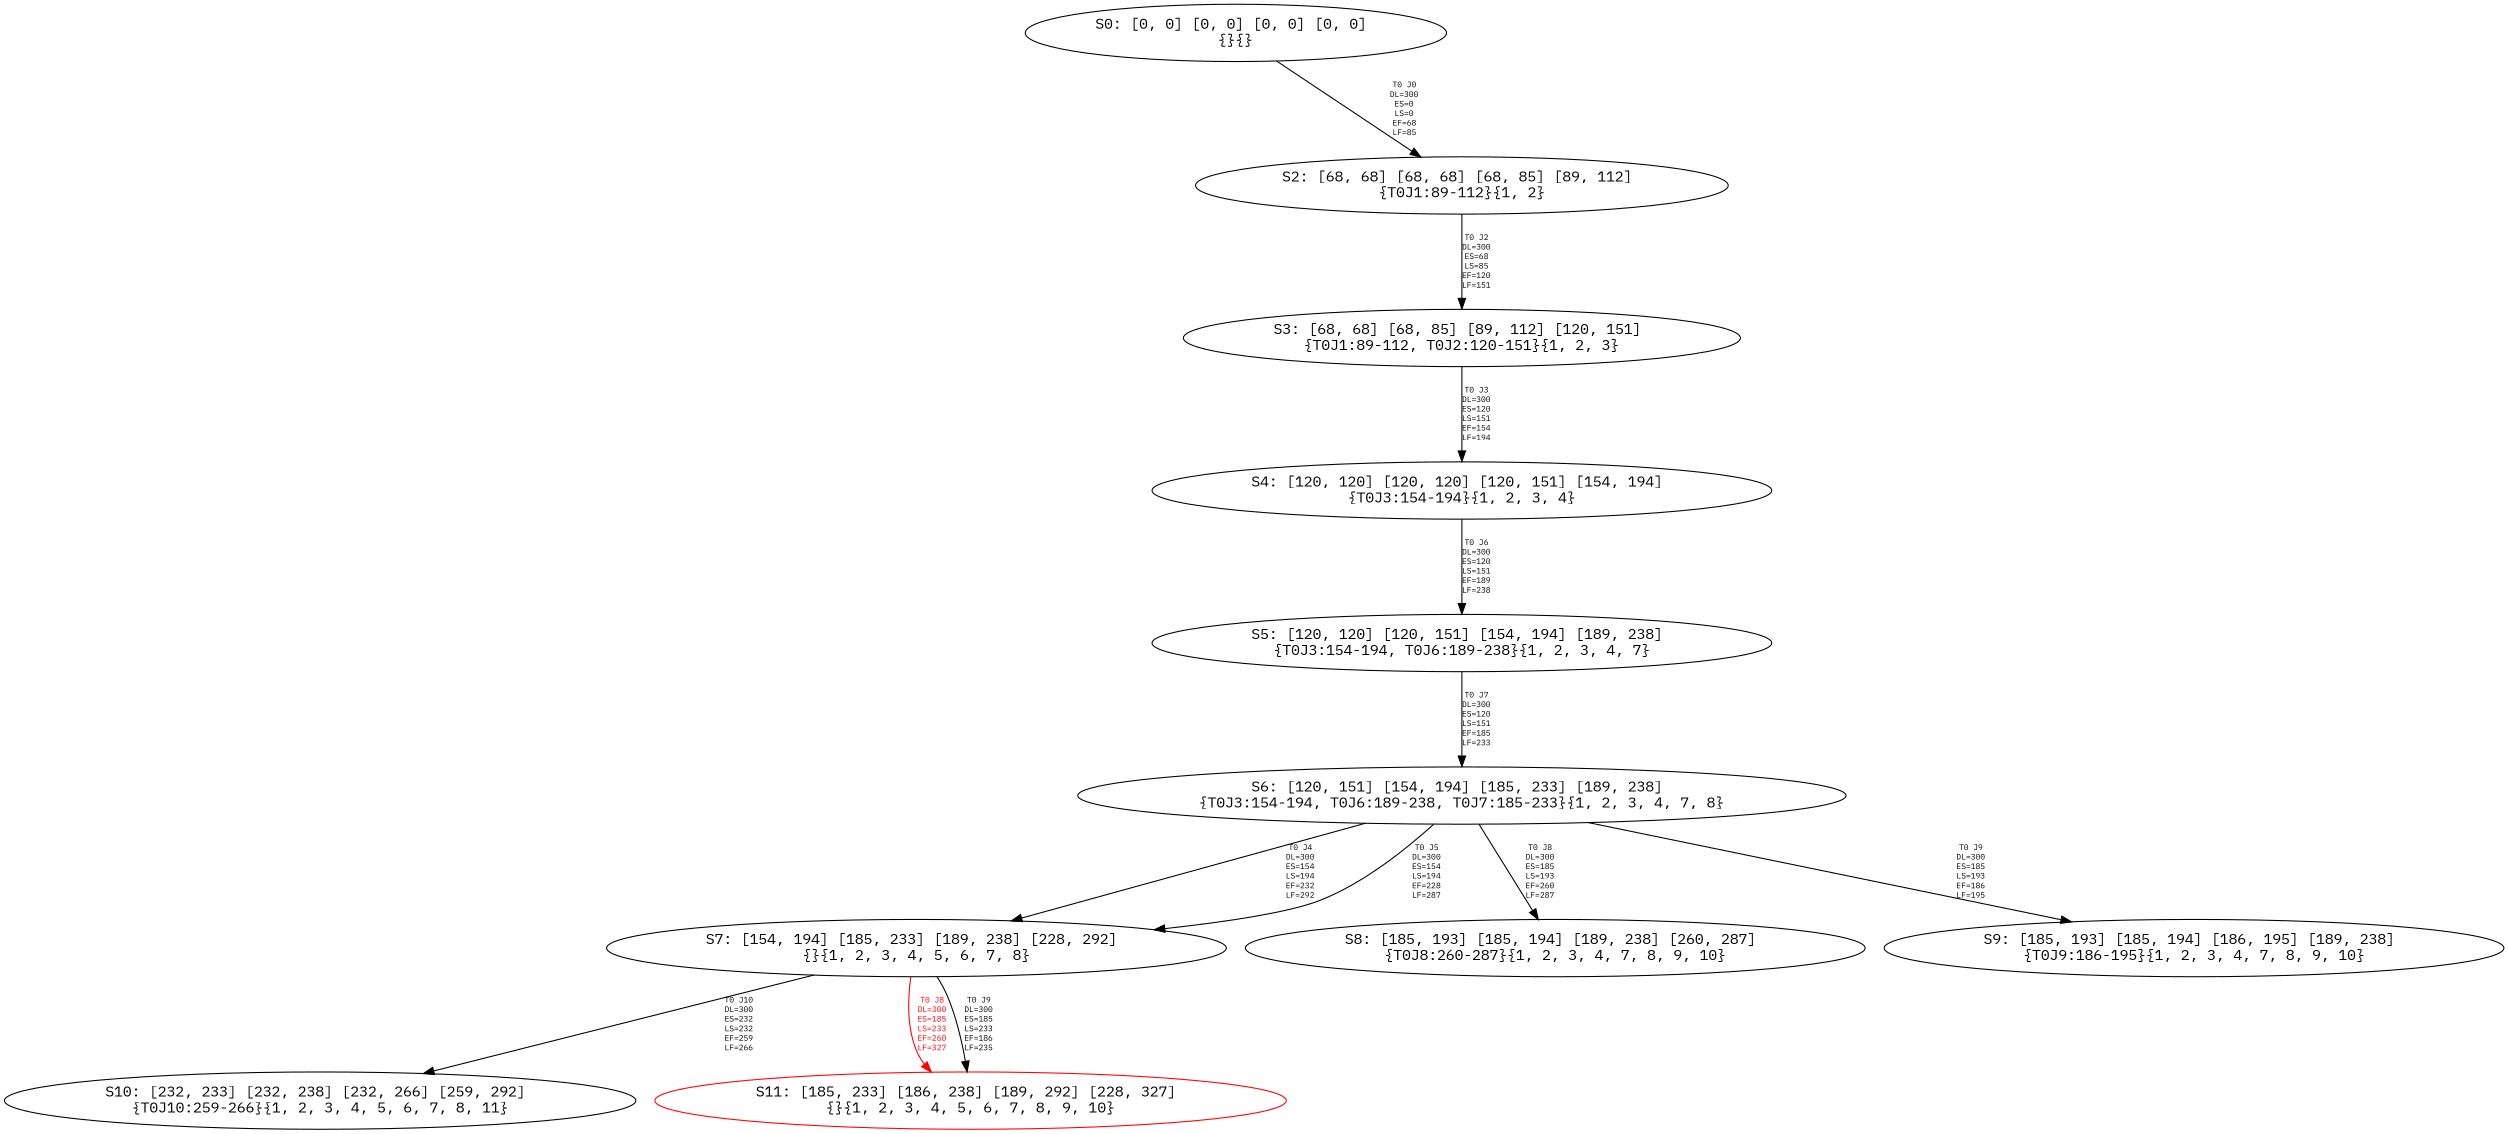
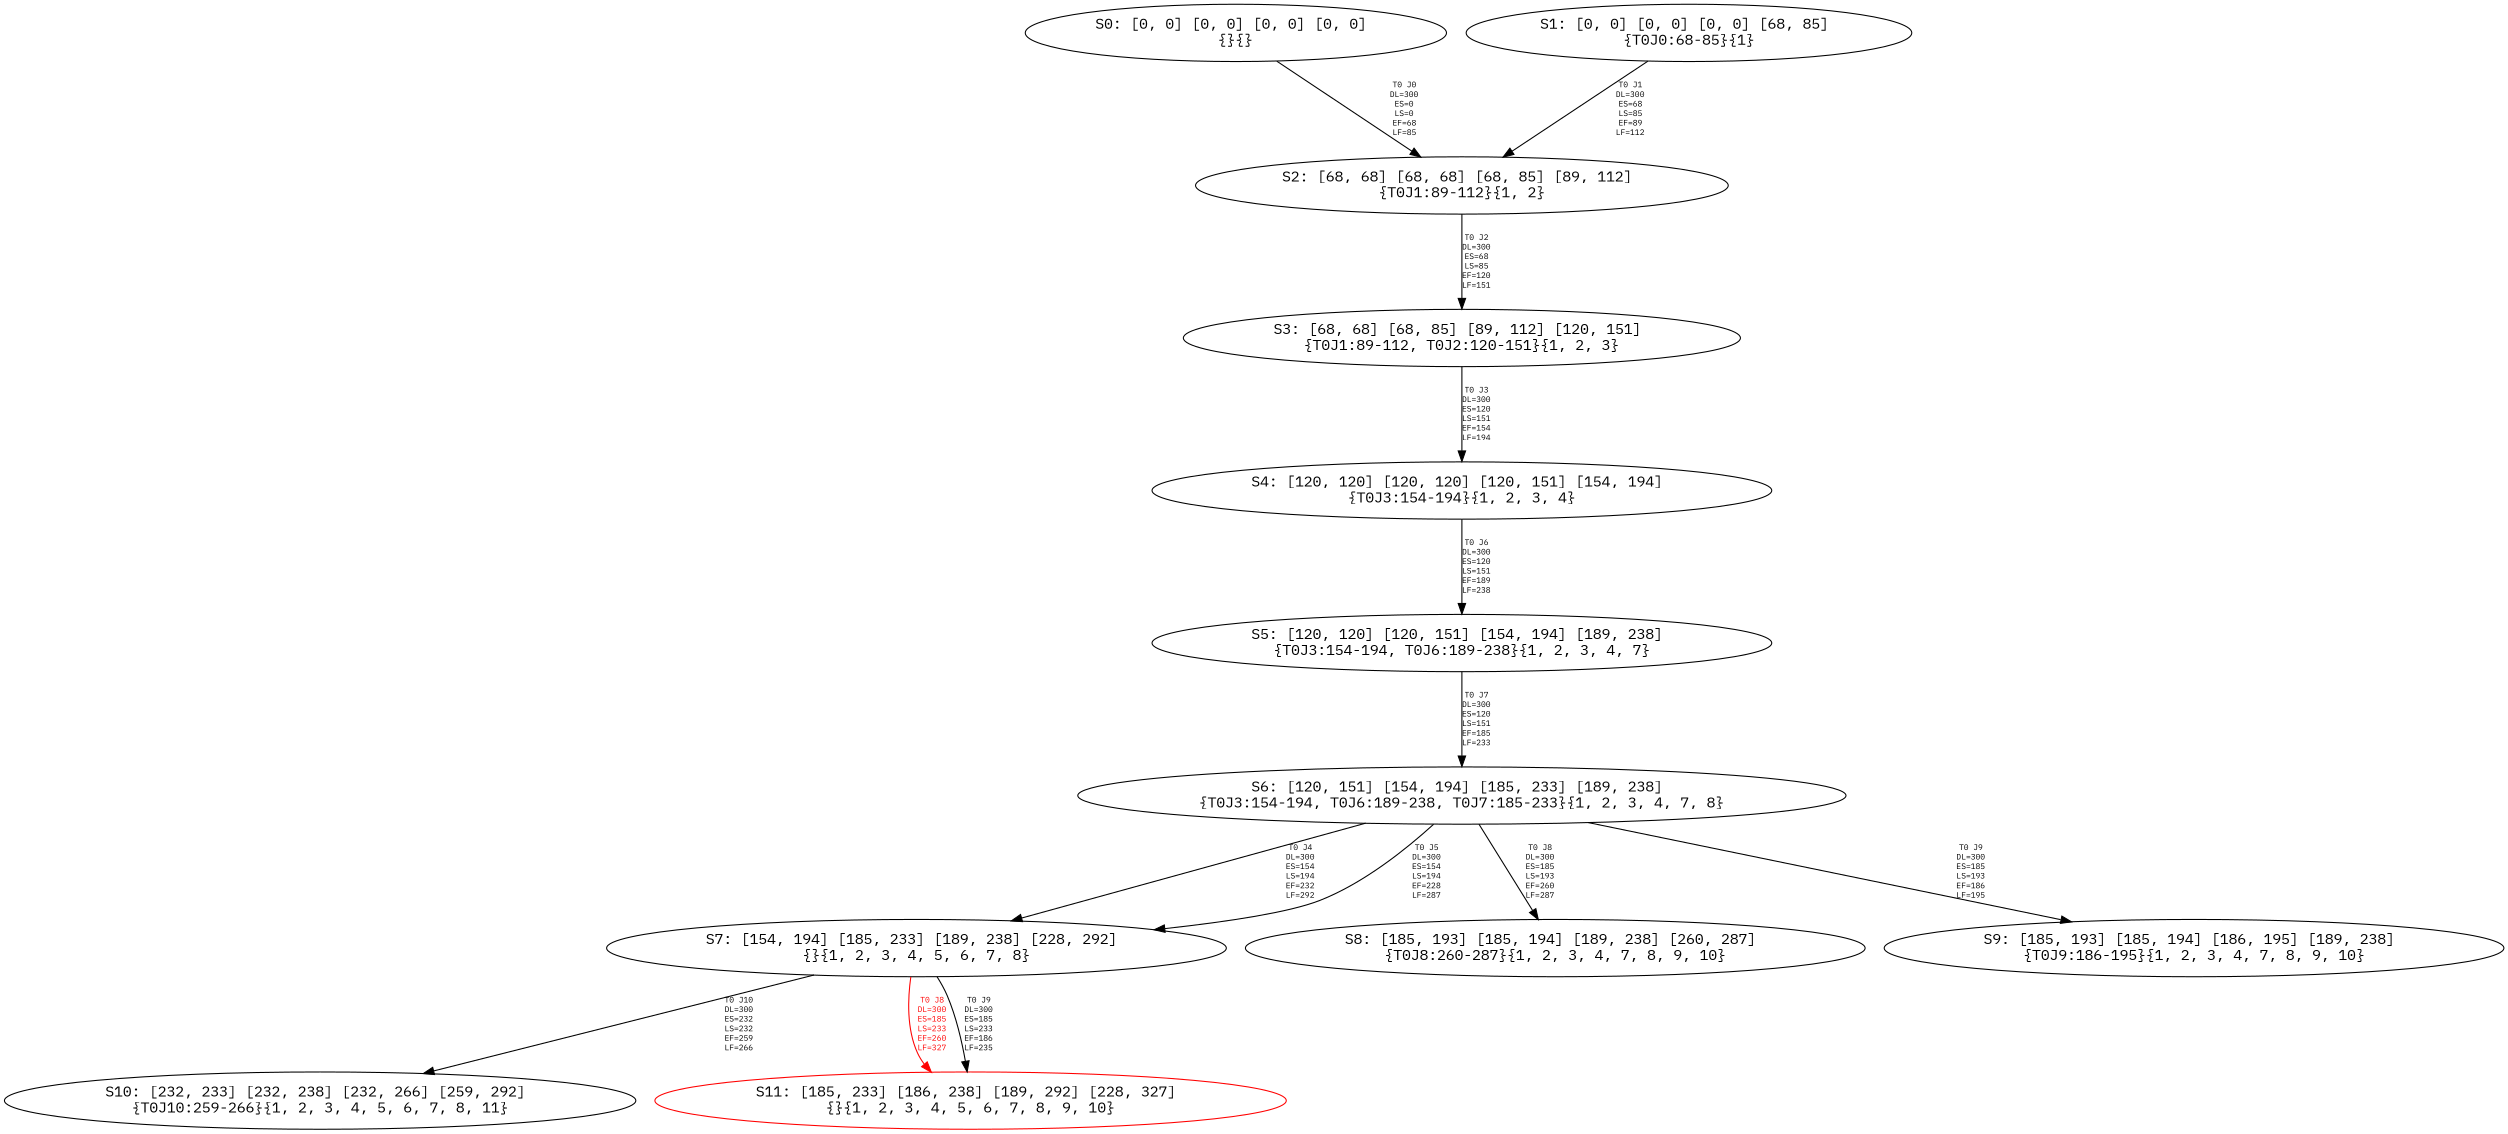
node "S1: [0, 0] [0, 0] [0, 0] [68, 85] {T0J0:68-85}{1}": added
